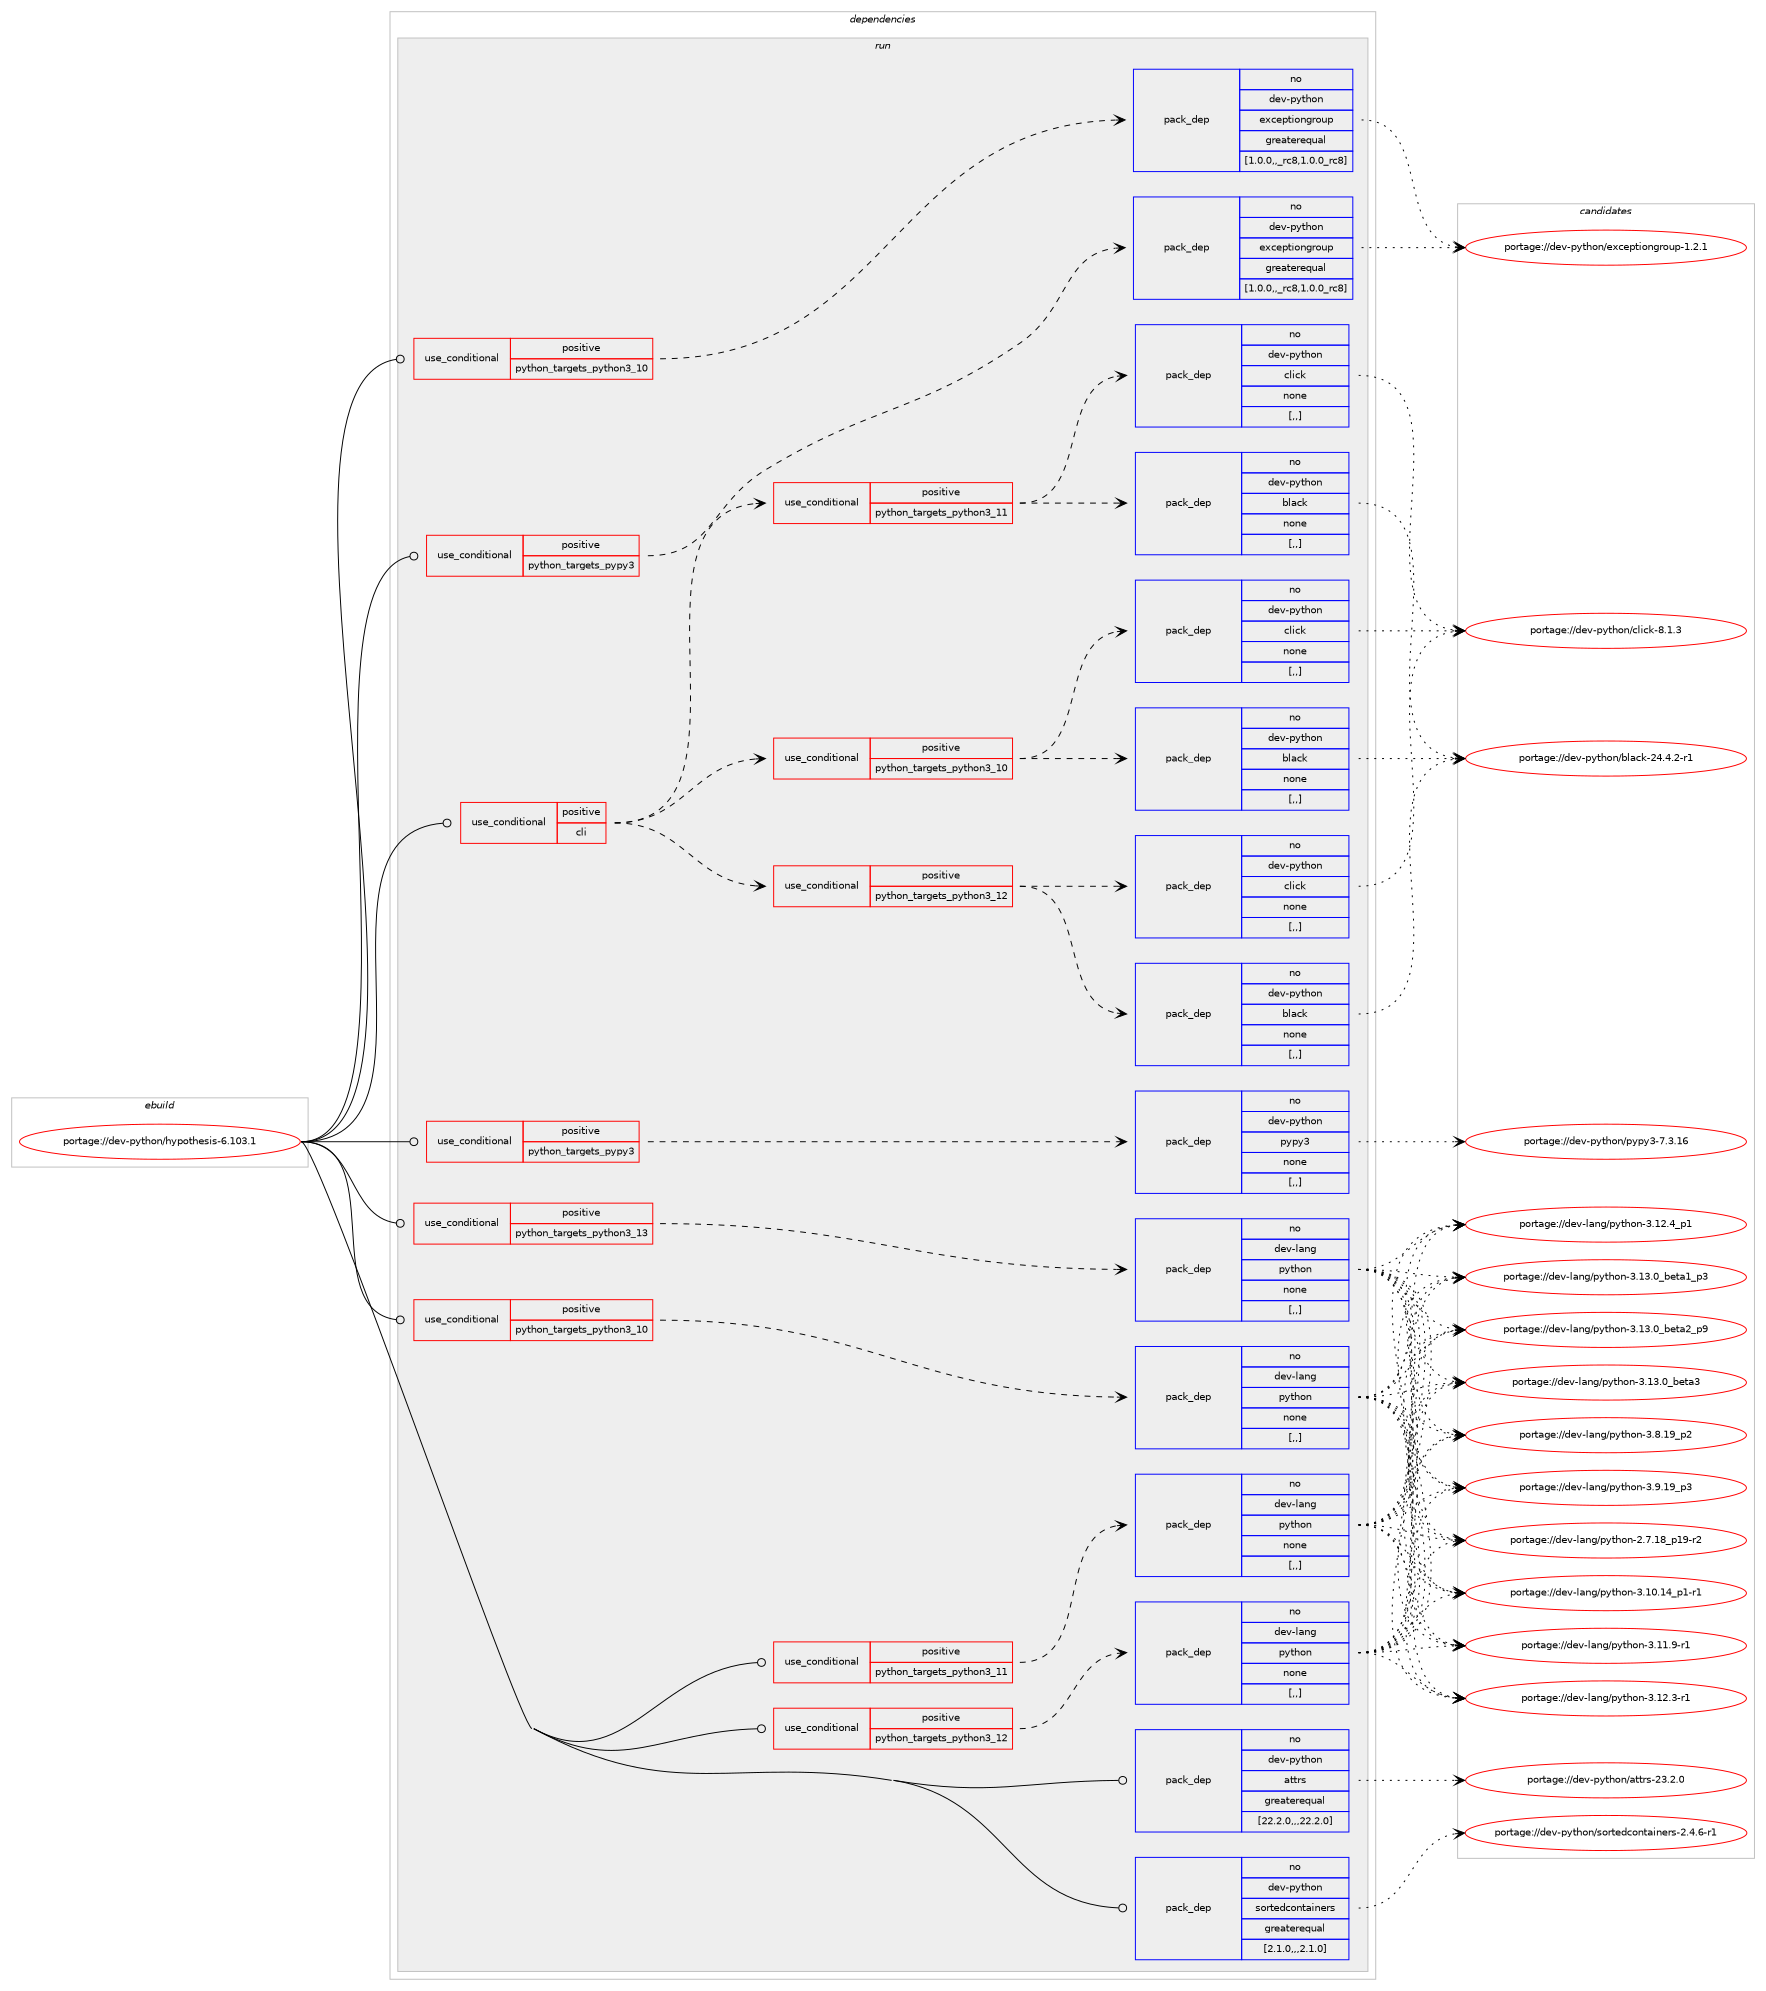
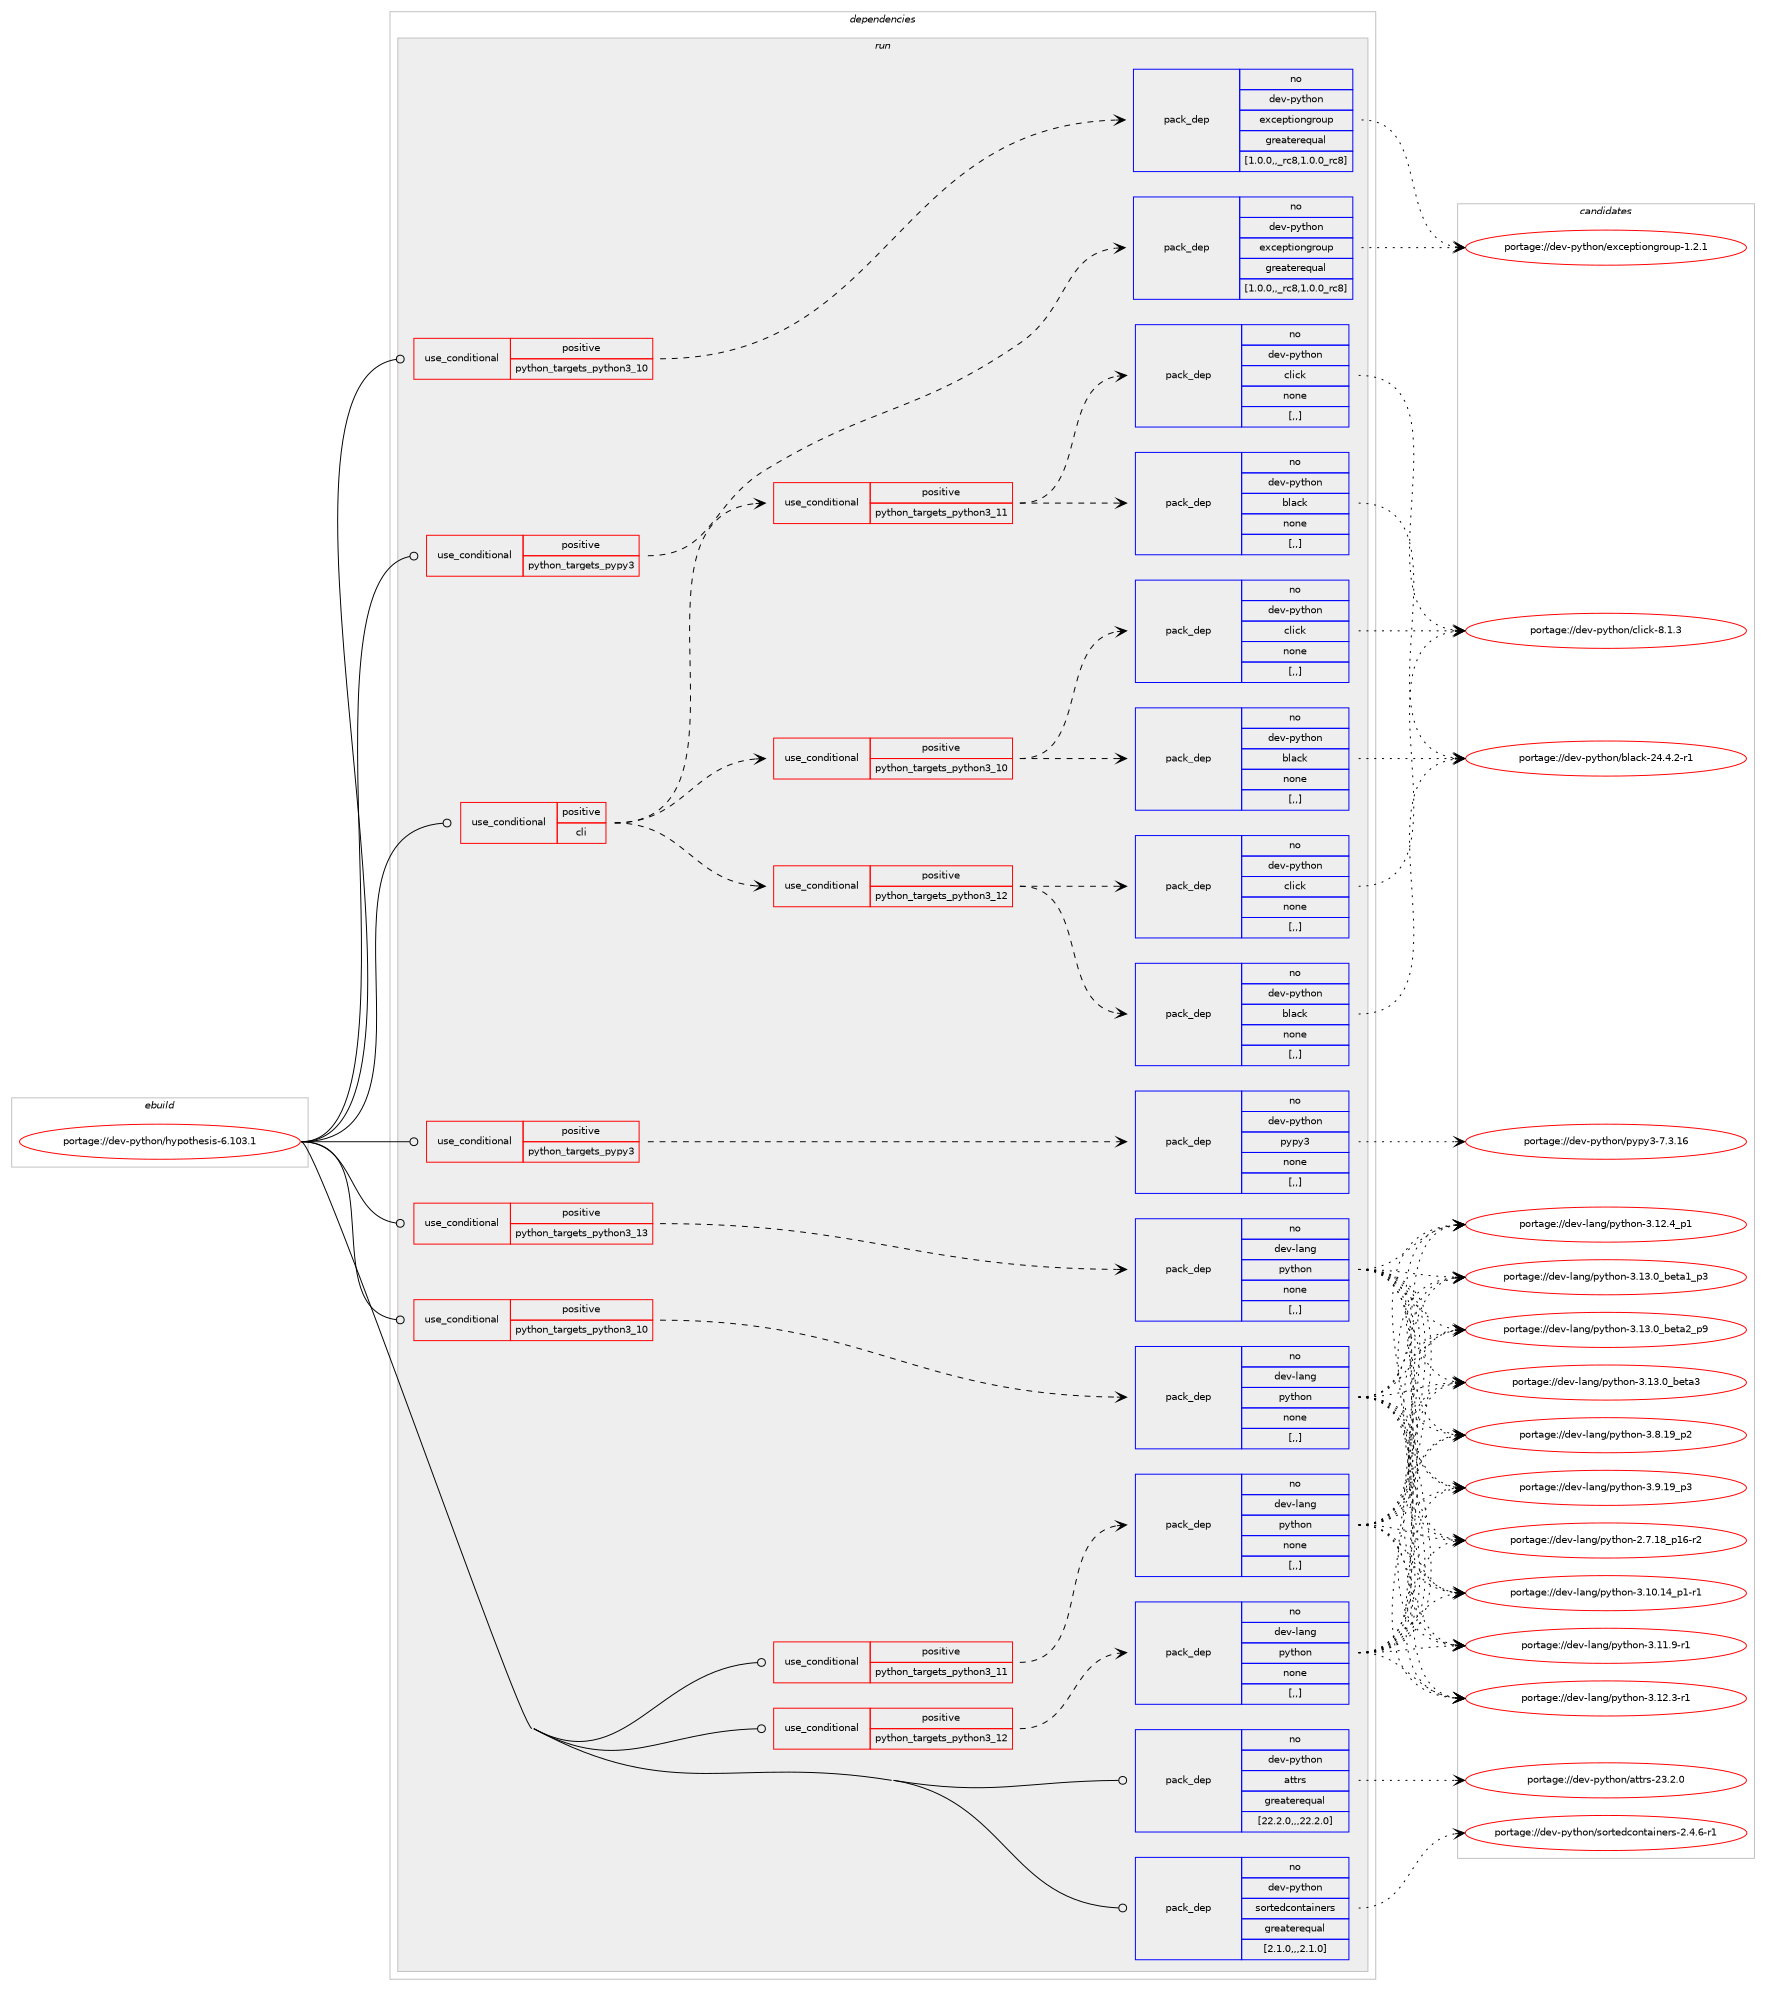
node "portage://dev-lang/python-2.7.18_p19-r2": label "portage://dev-lang/python-2.7.18_p19-r2" -> "portage://dev-lang/python-2.7.18_p16-r2"
